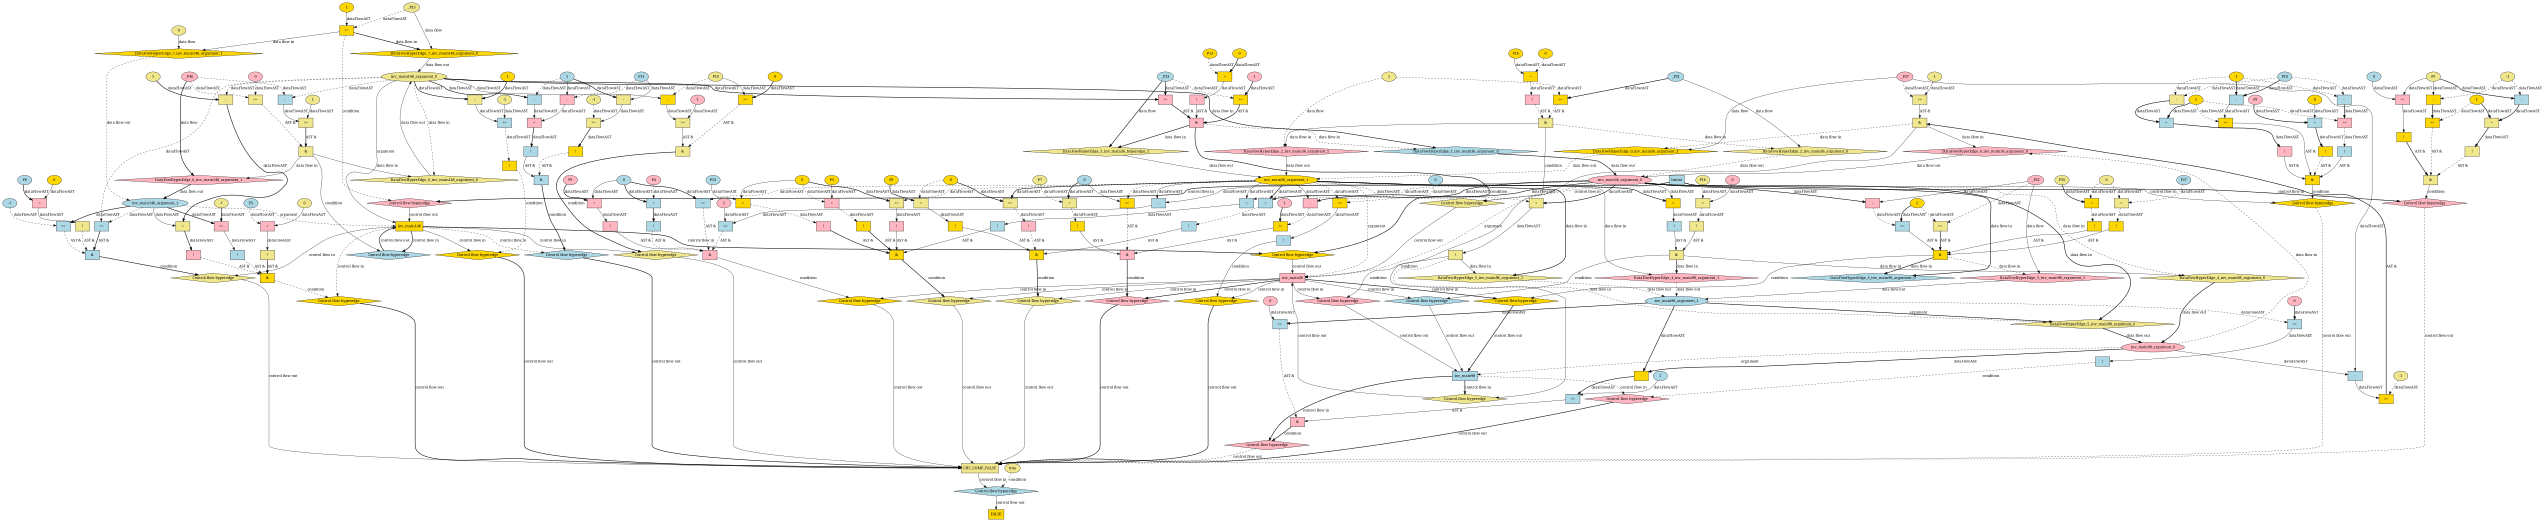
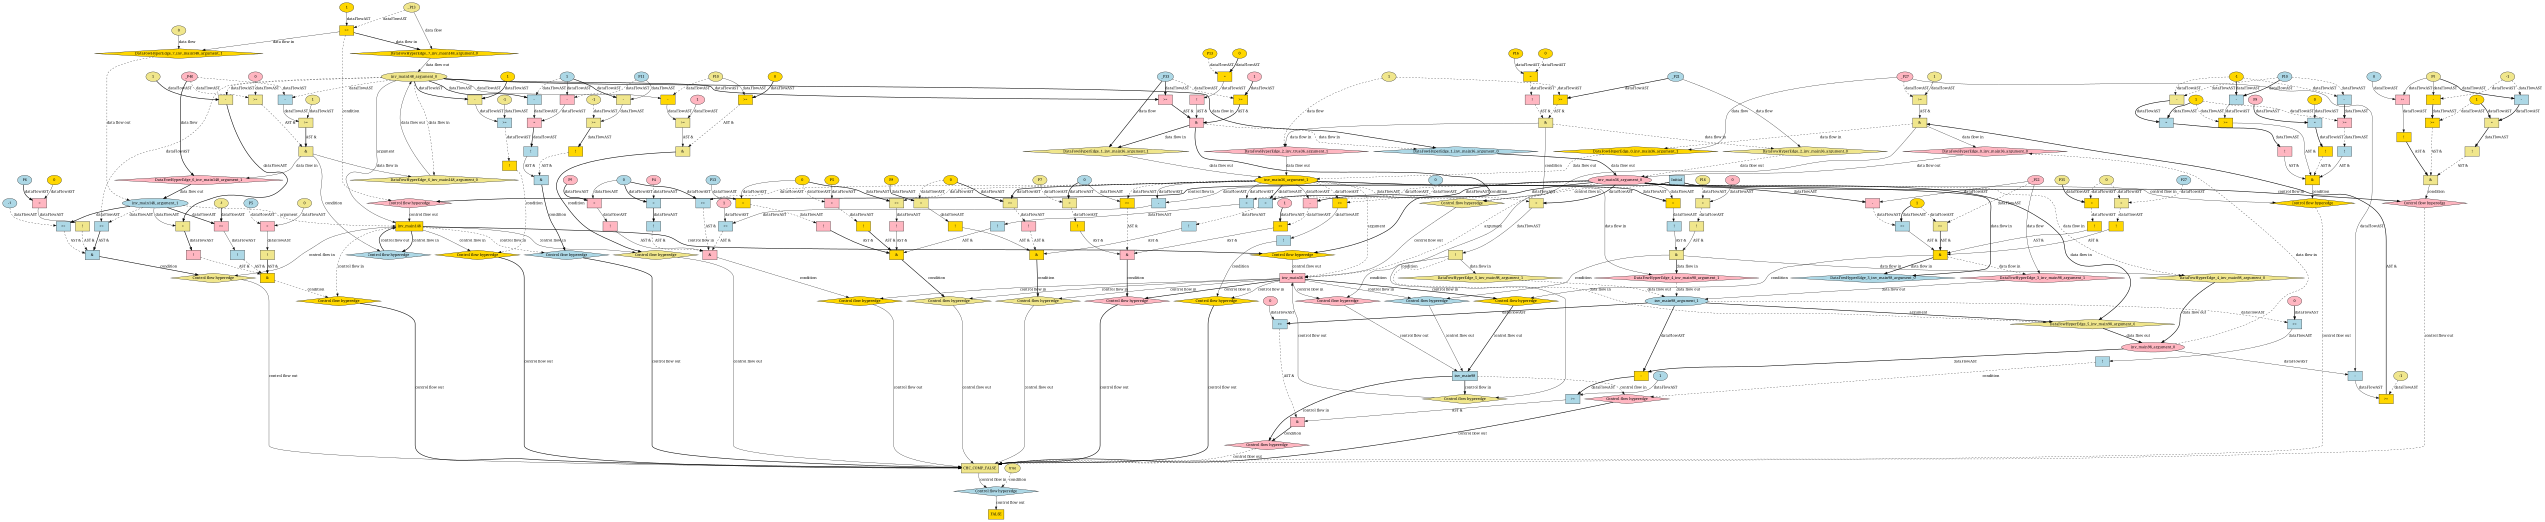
node "DataFowHyperEdge_1_inv_main36_hyperedge_1": label "DataFowHyperEdge_1_inv_main36_hyperedge_1" -> "DataFowHyperEdge_1_inv_main36_argument_1"
node "DataFowHyperEdge_2_inv_main36_argument_1": label "DataFowHyperEdge_2_inv_main36_argument_1" -> "DataFowHyperEdge_2_inv_true36_argument_1"
edge "inv_main36_argument_1" -> "DataFowHyperEdge_5_inv_main98_argument_1": removed, label "data flow in"
edge "inv_main98_argument_0" -> "inv_main98": removed, label "argument"
